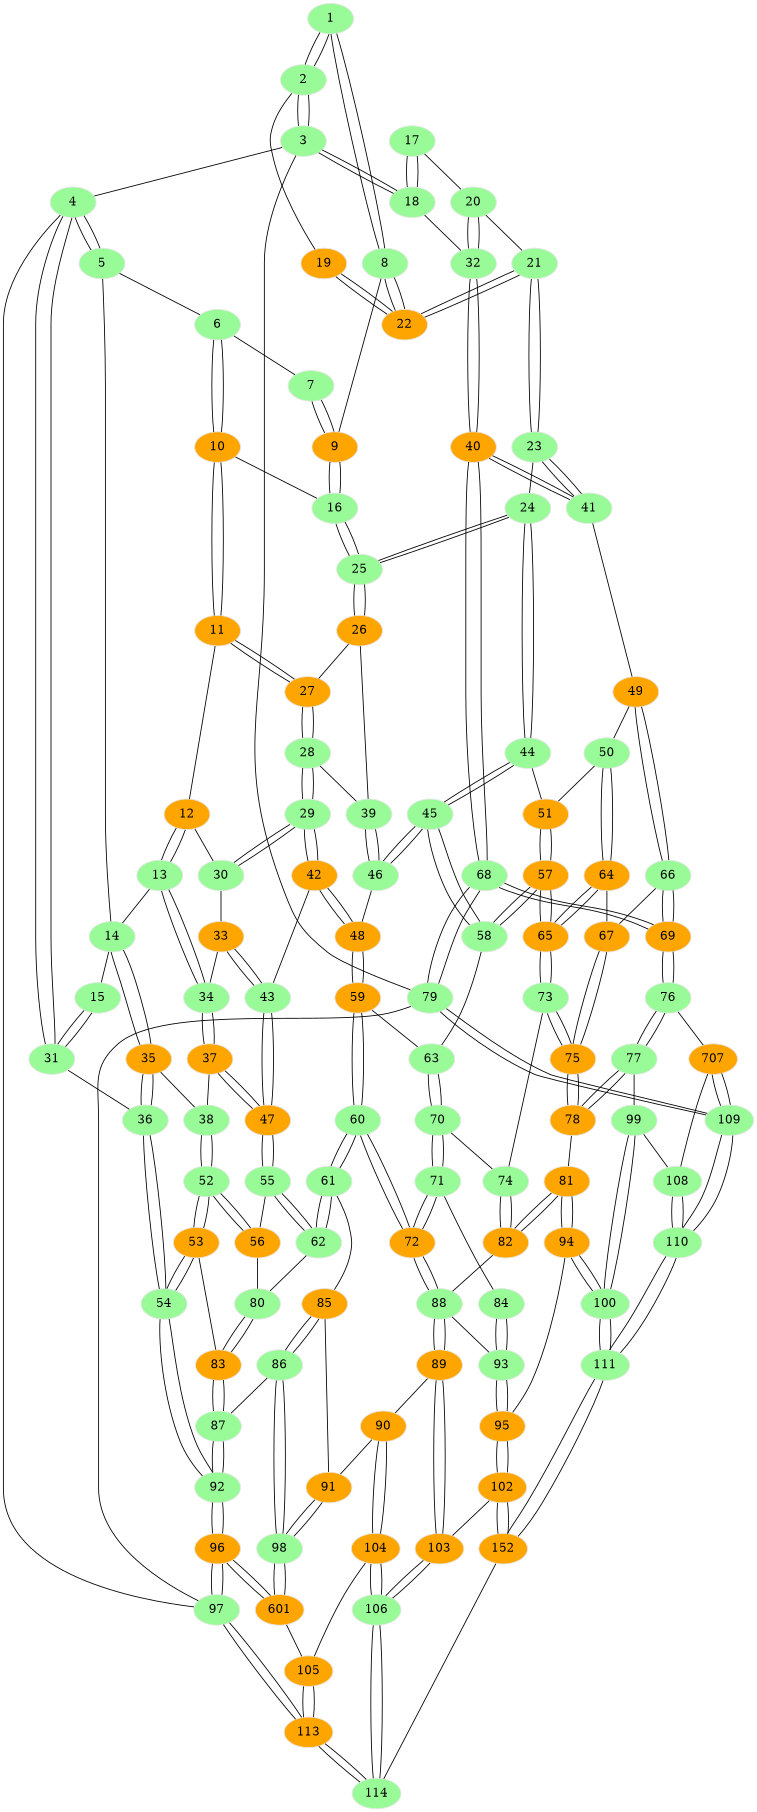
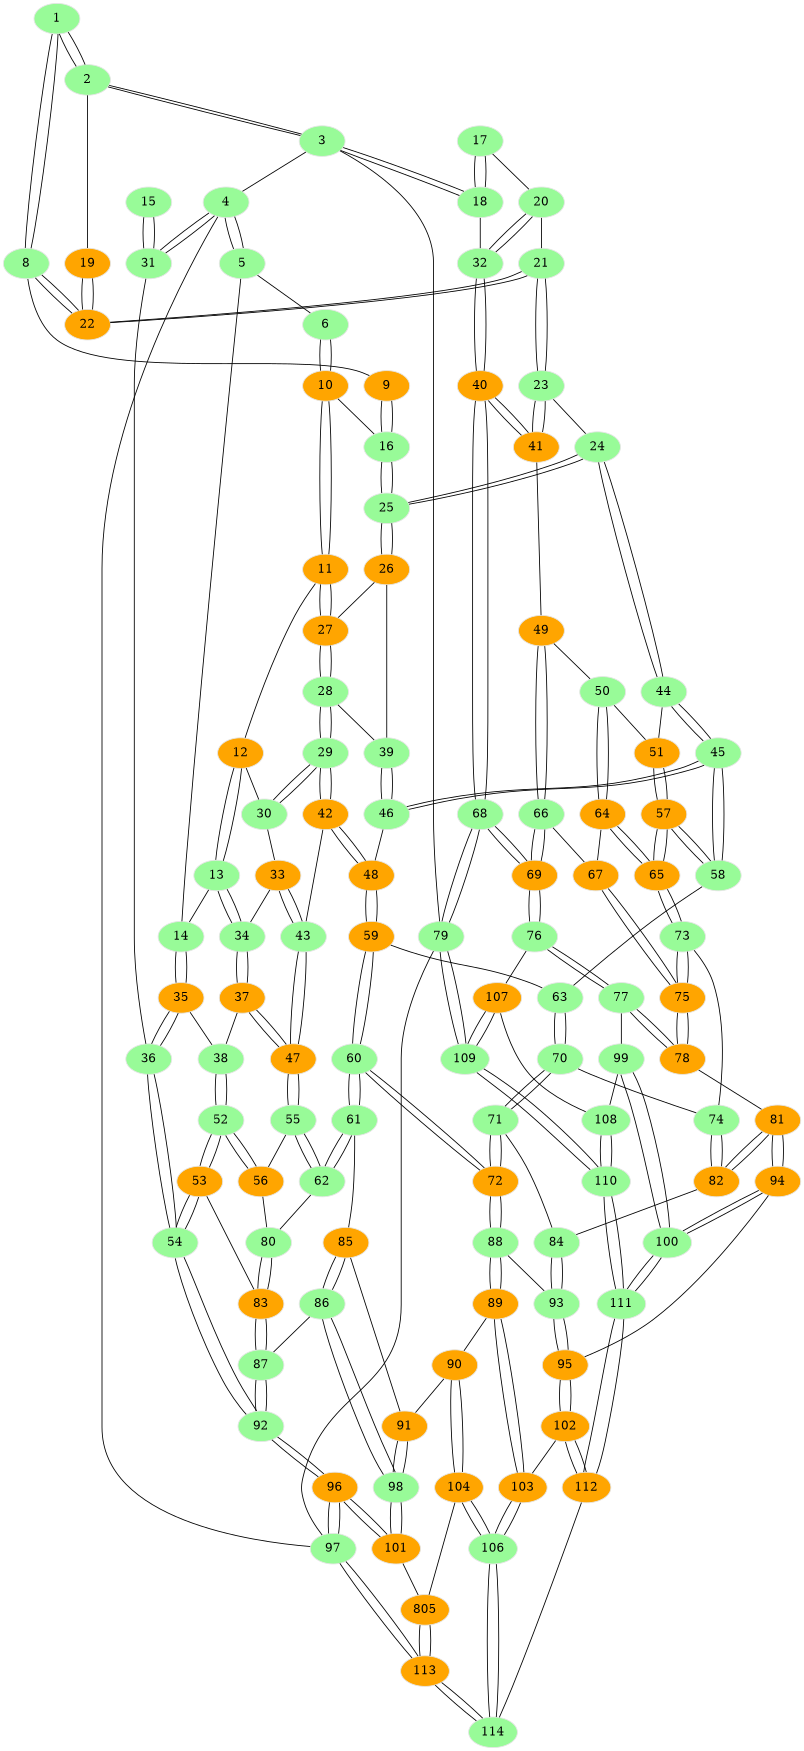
node "7": removed
node "41": fillcolor palegreen -> orange
edge "14" -- "15": removed
node "707": label "707" -> "107"
edge "82" -- "88": now "82" -- "84"
node "152": label "152" -> "112"
node "601": label "601" -> "101"
node "105": label "105" -> "805"
